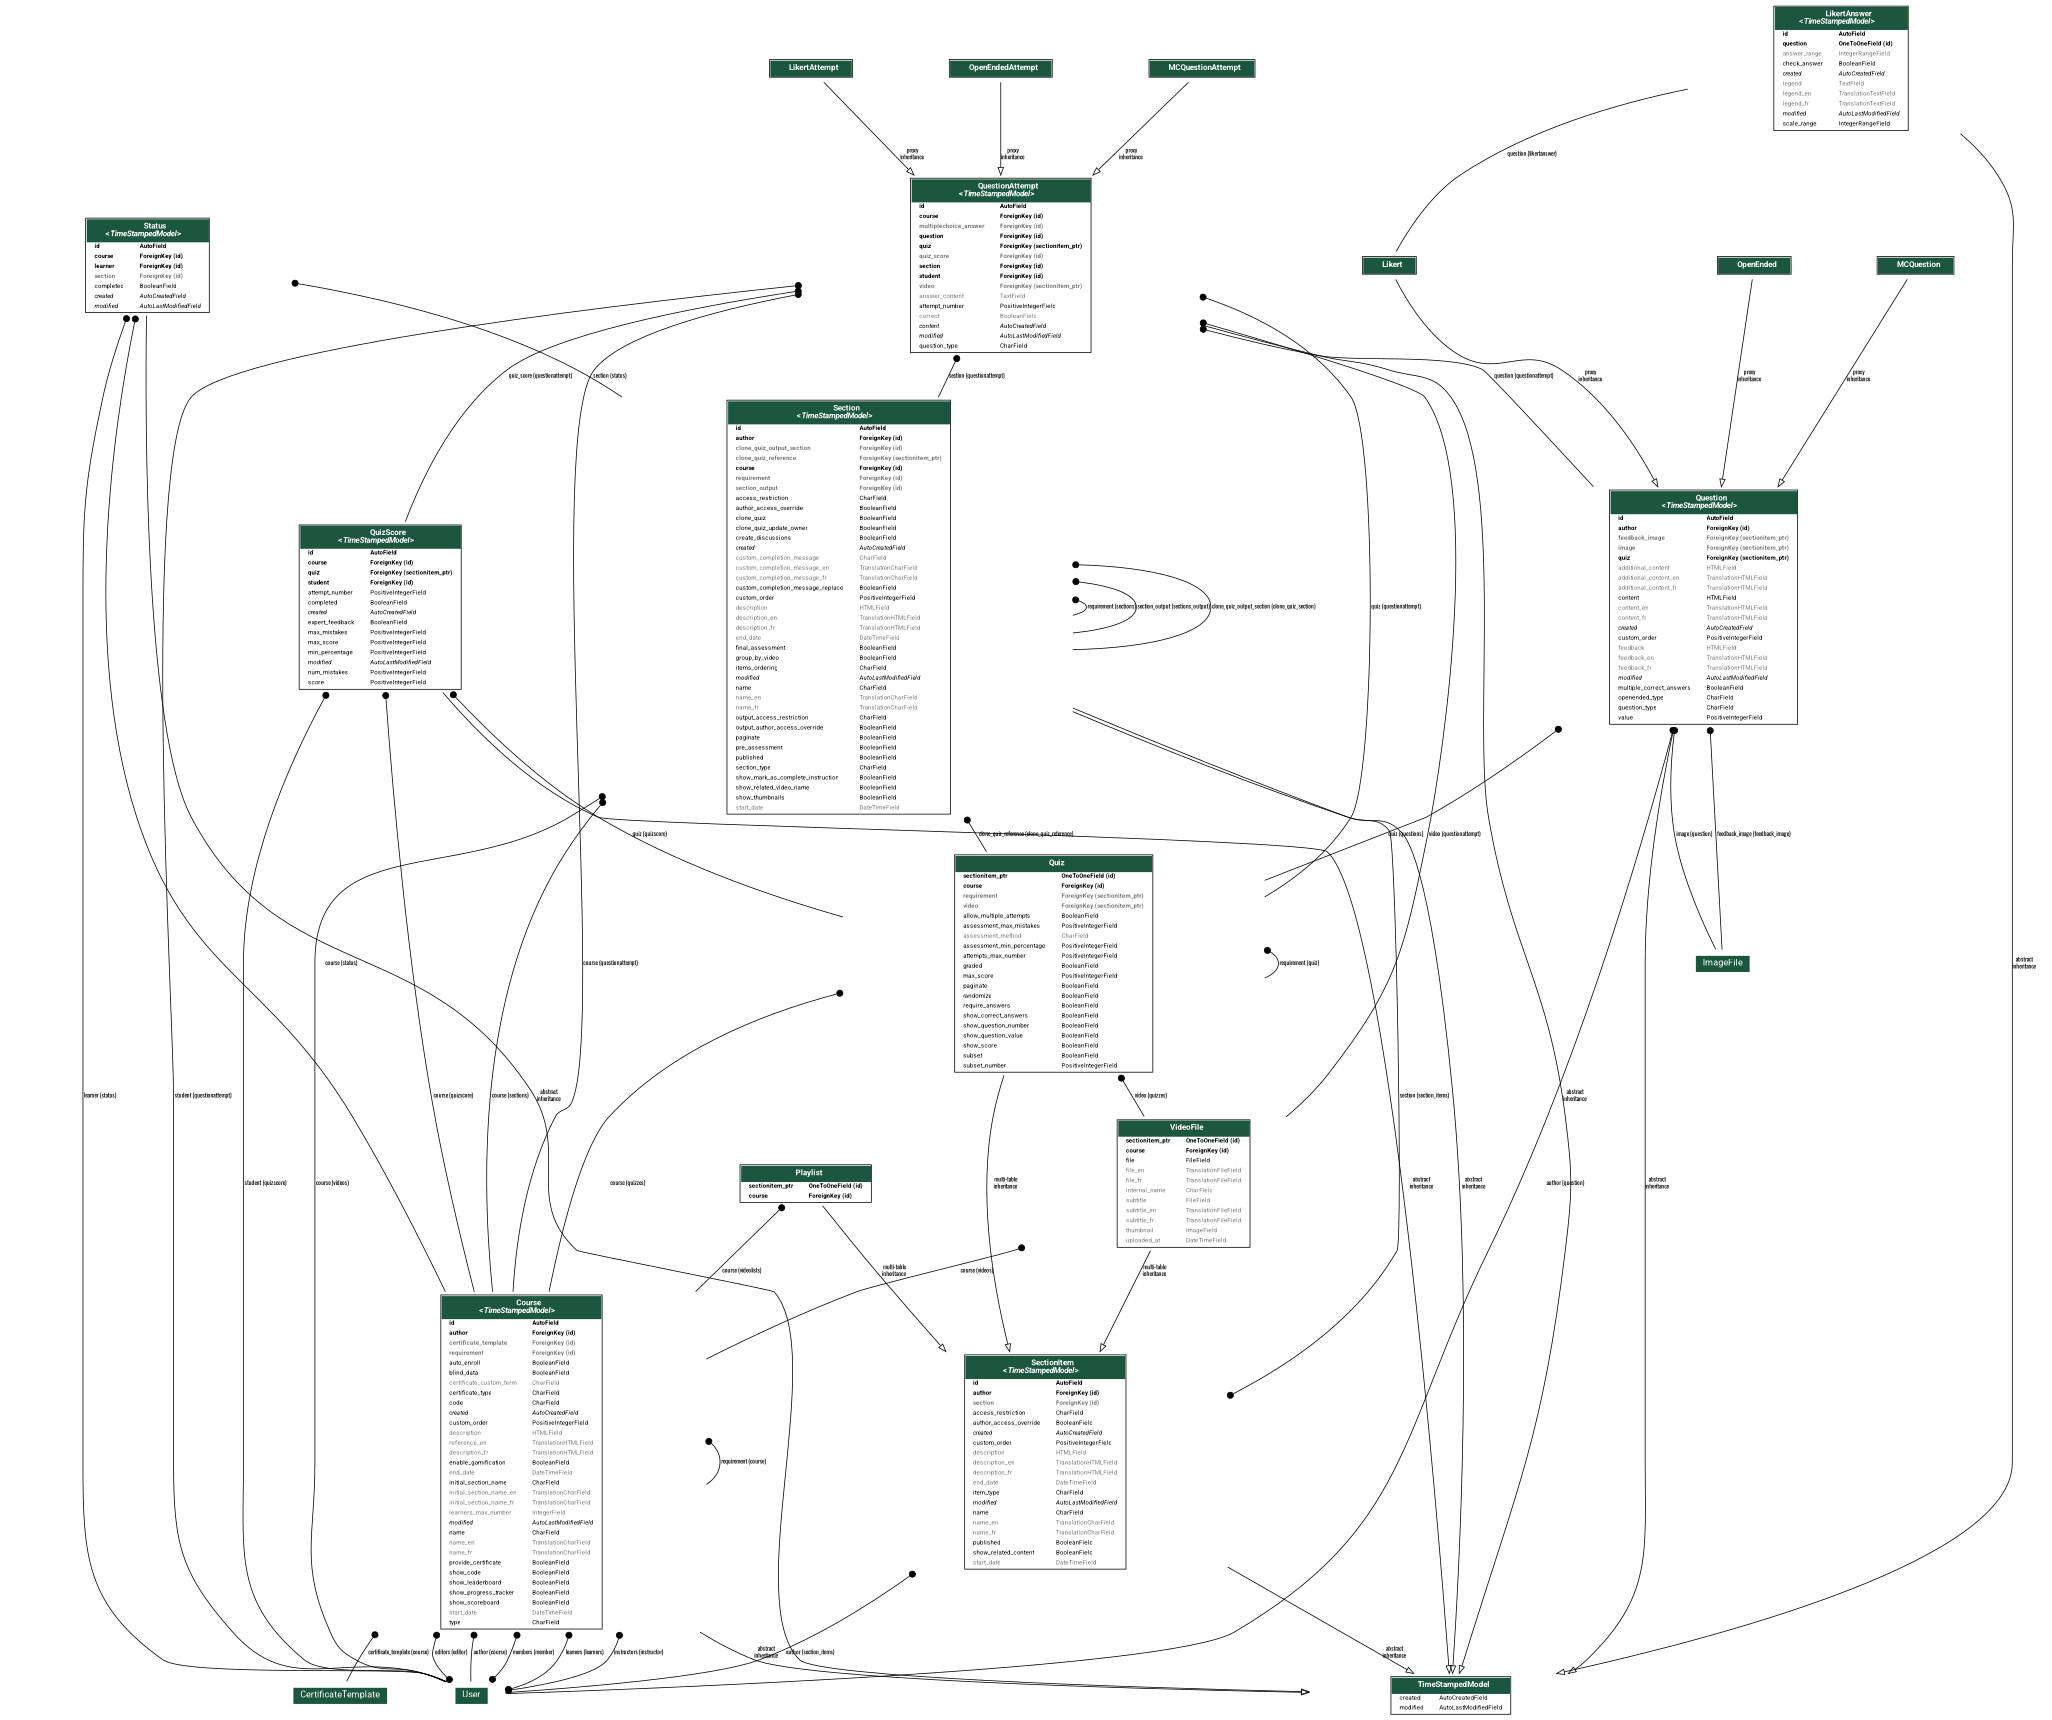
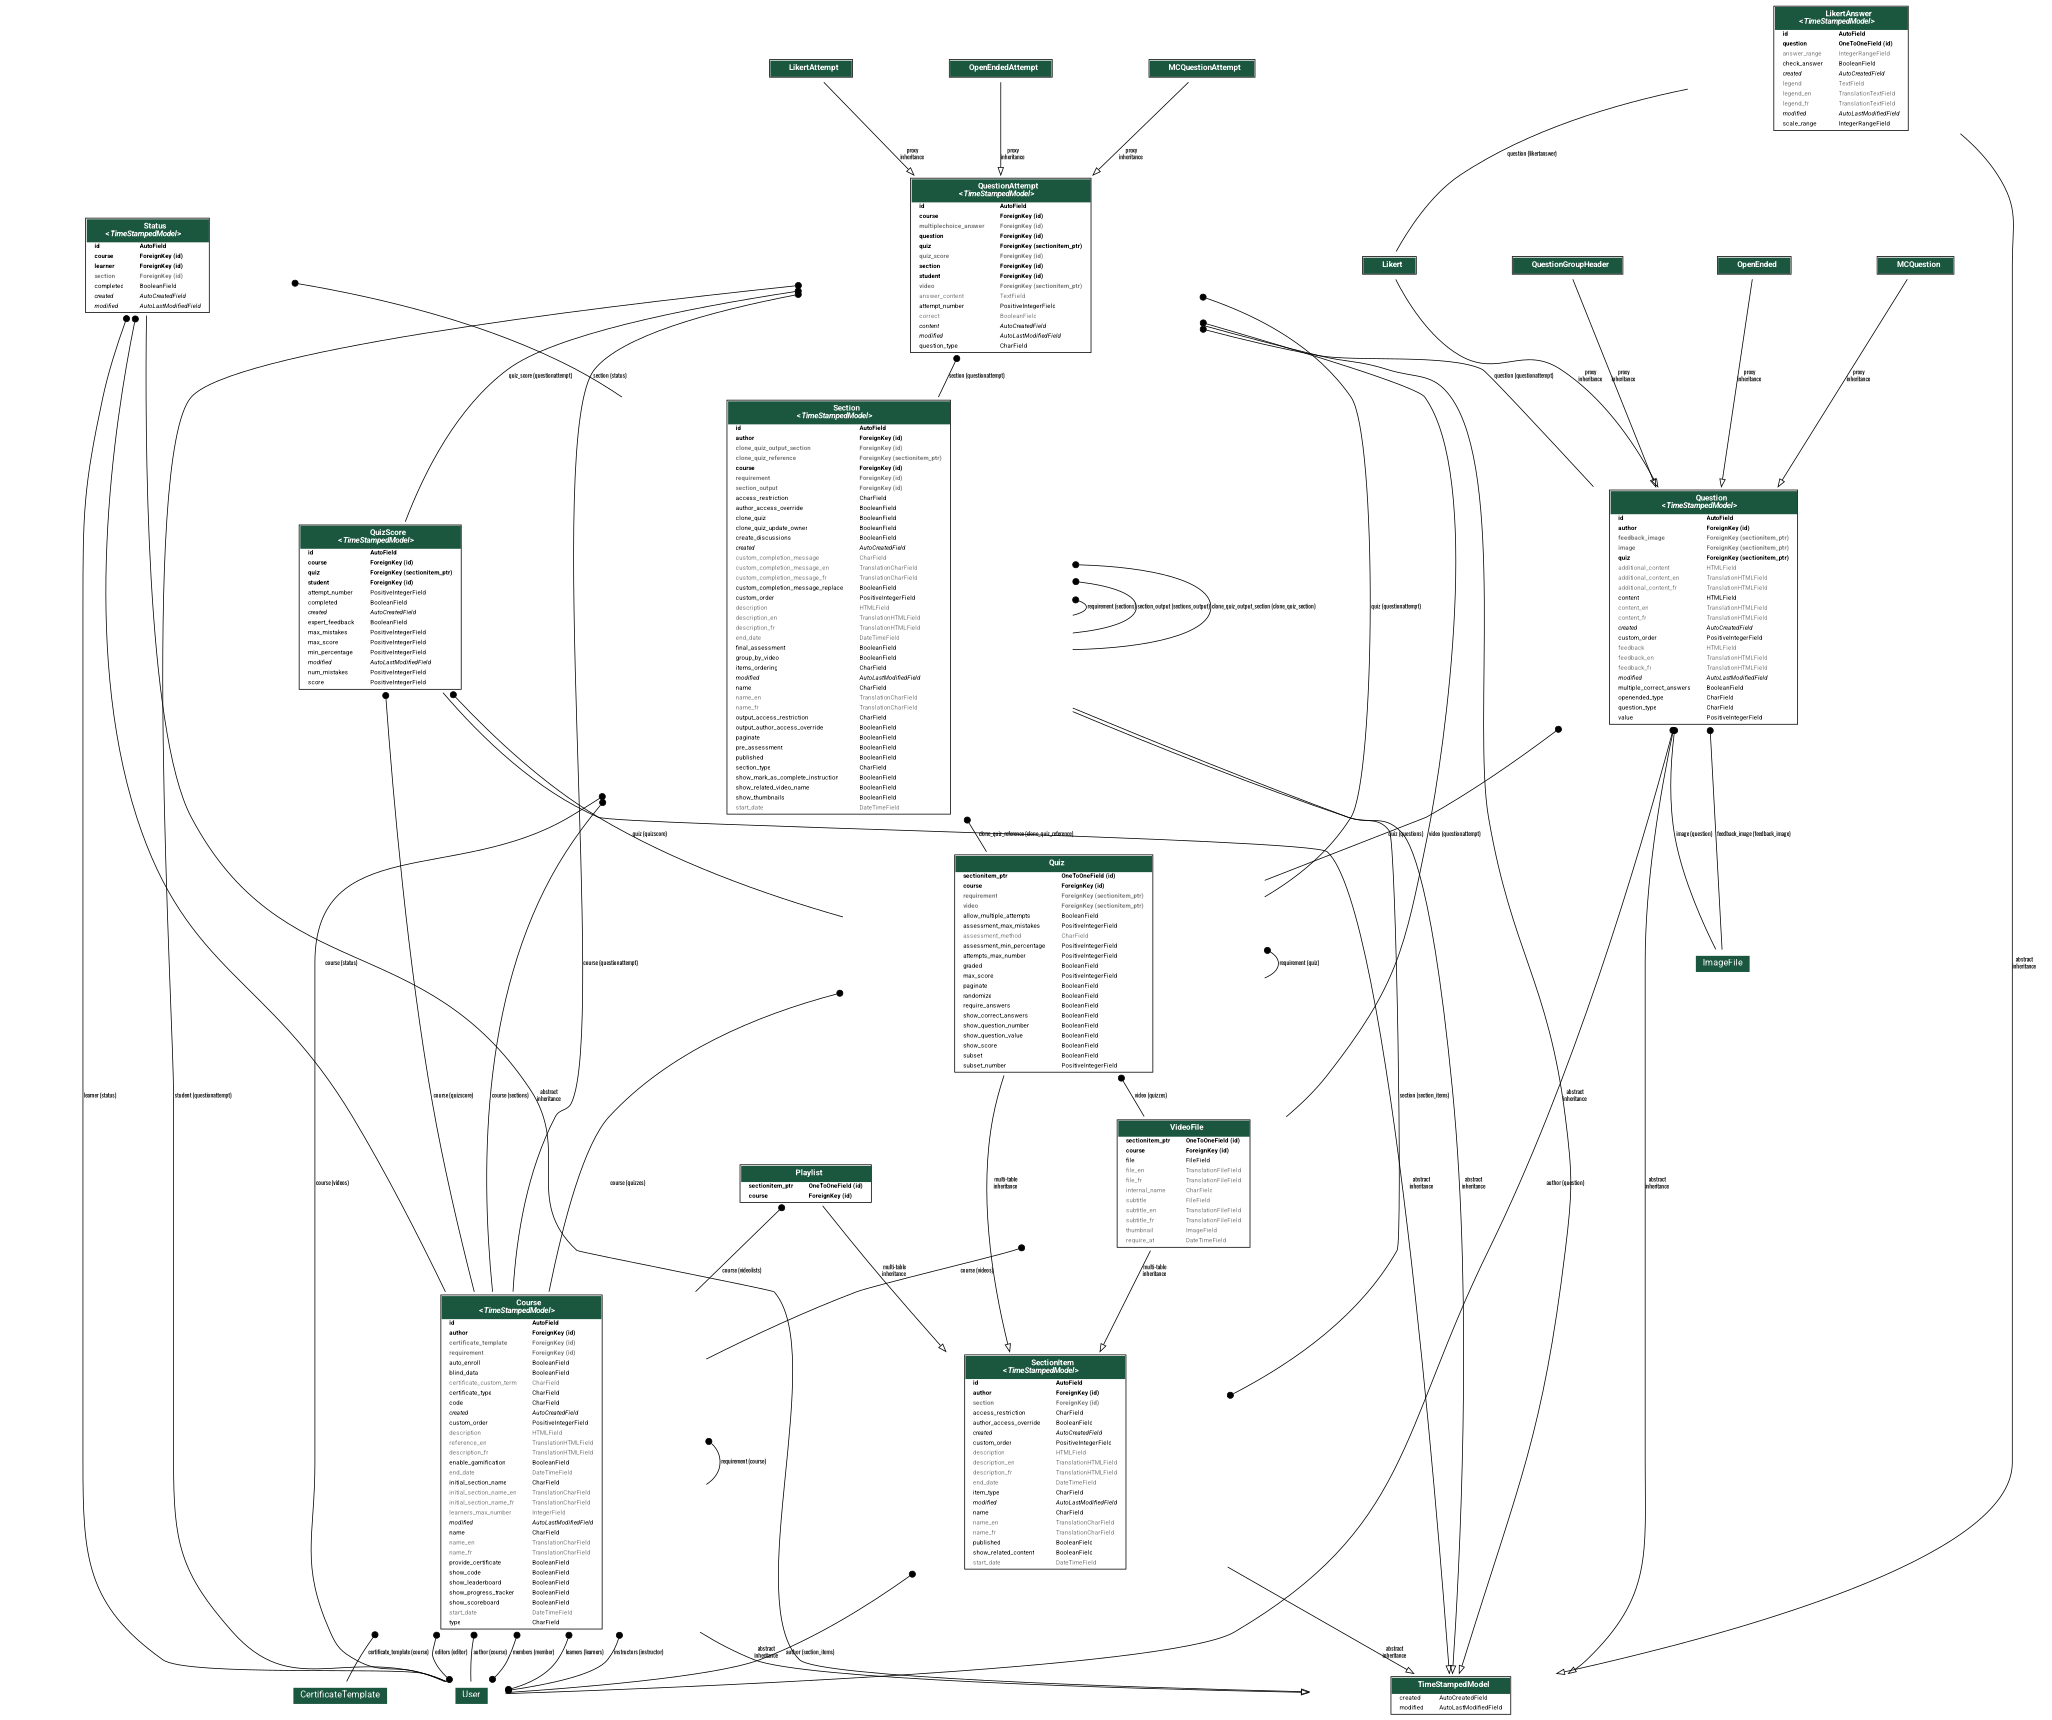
node "QuestionGroupHeader": added
node "VideoFile": text "uploaded_at" -> "require_at"
edge "QuizScore" -- "User": removed, label "student (quizscore)"
